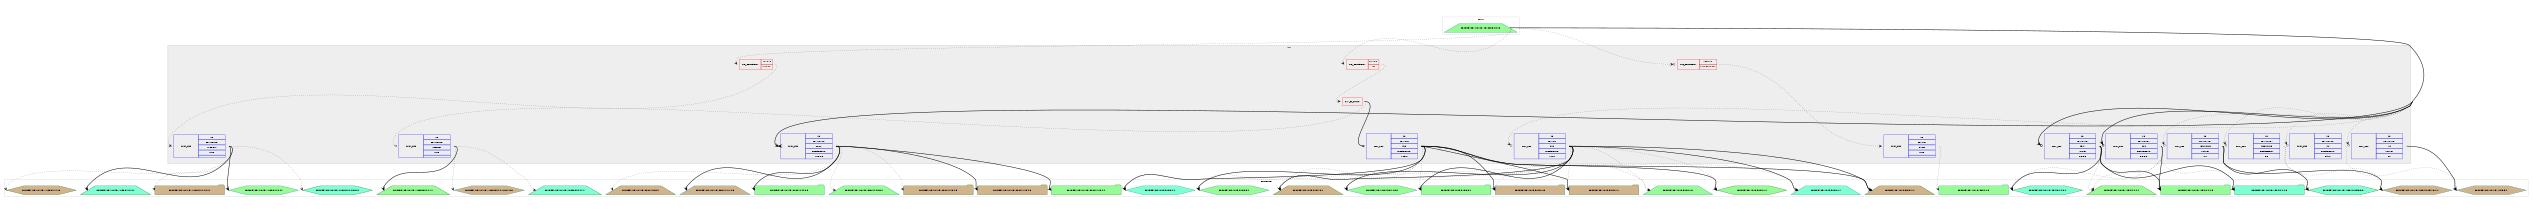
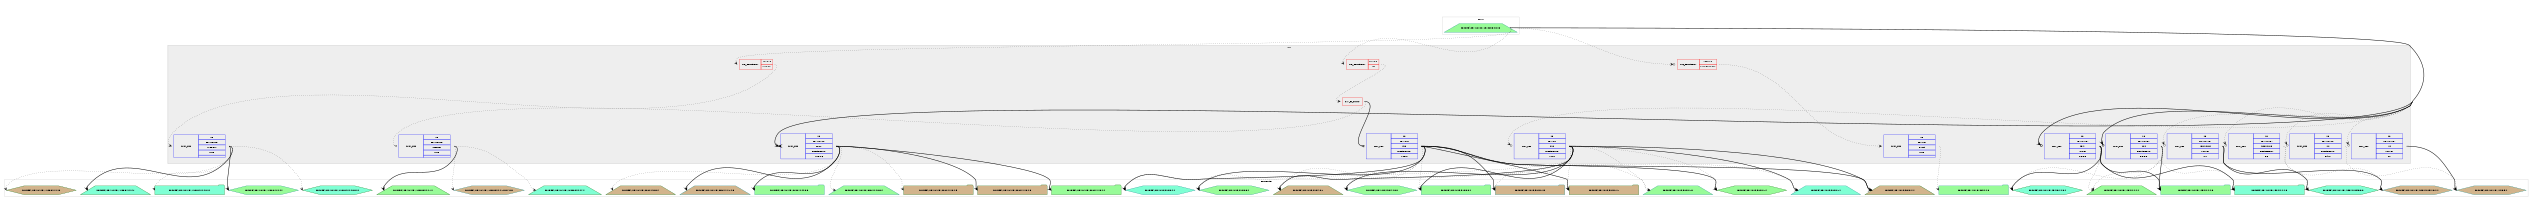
node "portage://dev-haskell/hscolour-1.23-r1": fillcolor tan -> aquamarine
